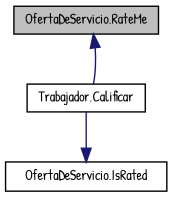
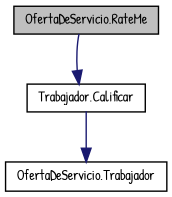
edge "Trabajador.Calificar" -> "OfertaDeServicio.RateMe": reversed
node "OfertaDeServicio.IsRated": label "OfertaDeServicio.IsRated" -> "OfertaDeServicio.Trabajador"
